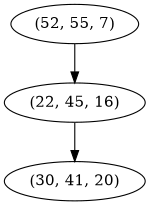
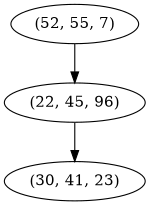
node "(22, 45, 16)": label "(22, 45, 16)" -> "(22, 45, 96)"
node "(30, 41, 20)": label "(30, 41, 20)" -> "(30, 41, 23)"
